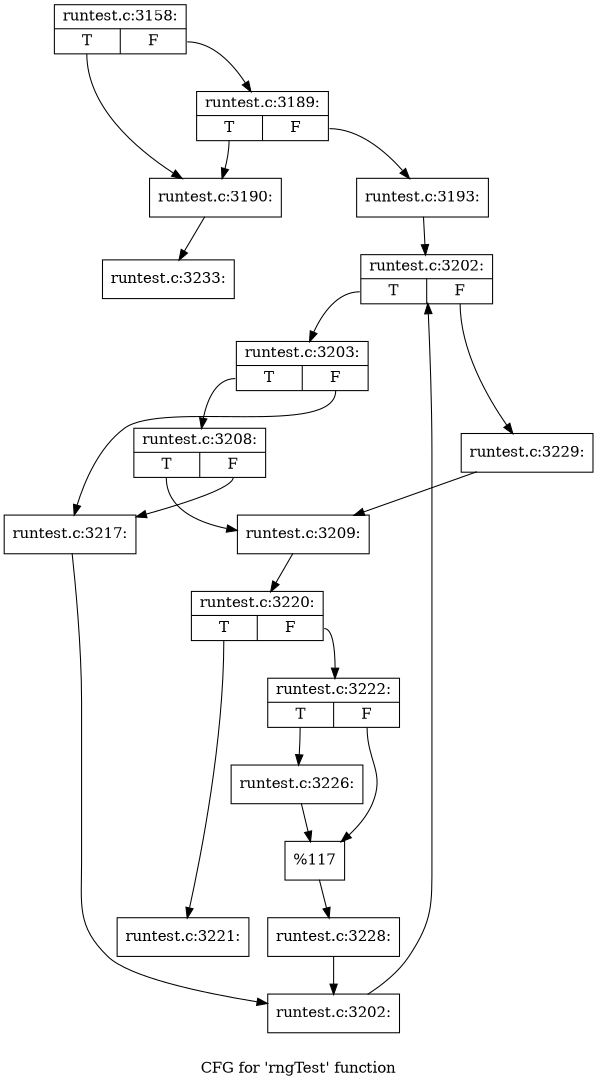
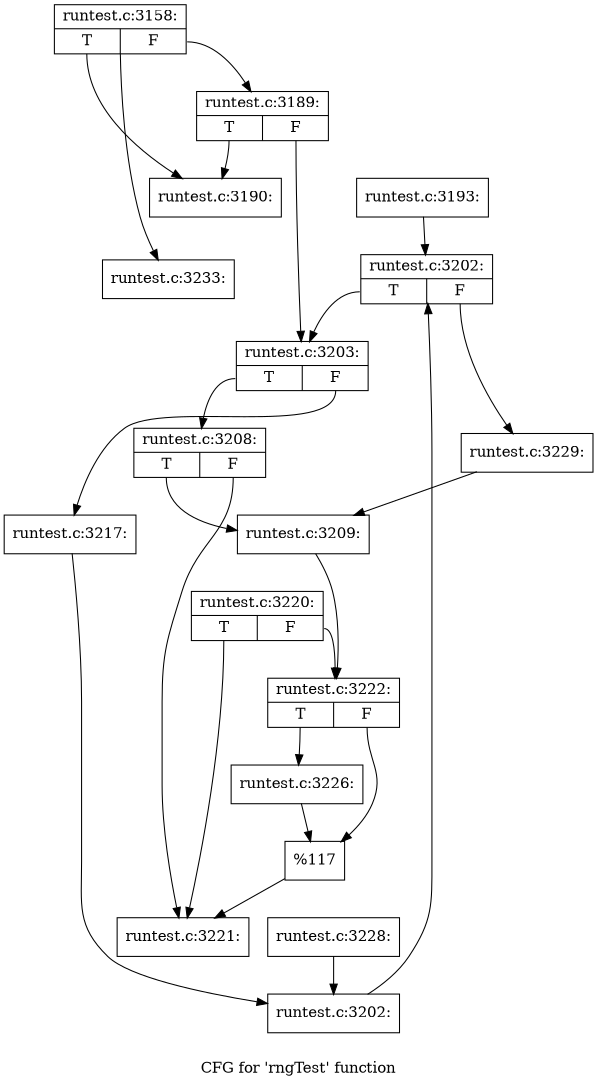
edge "runtest.c:3189:" -> "runtest.c:3193:": now "runtest.c:3189:" -> "runtest.c:3203:"
edge "runtest.c:3190:" -> "runtest.c:3233:": now "runtest.c:3158:" -> "runtest.c:3233:"
edge "runtest.c:3208:" -> "runtest.c:3217:": now "runtest.c:3208:" -> "runtest.c:3221:"
edge "runtest.c:3209:" -> "runtest.c:3220:": now "runtest.c:3209:" -> "runtest.c:3222:"
edge "%117" -> "runtest.c:3228:": now "%117" -> "runtest.c:3221:"
